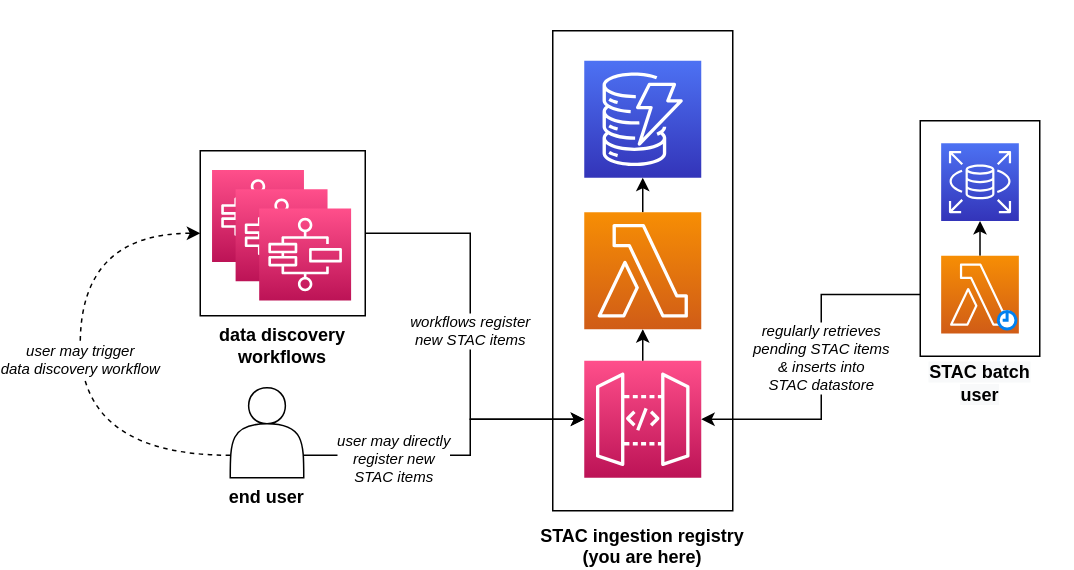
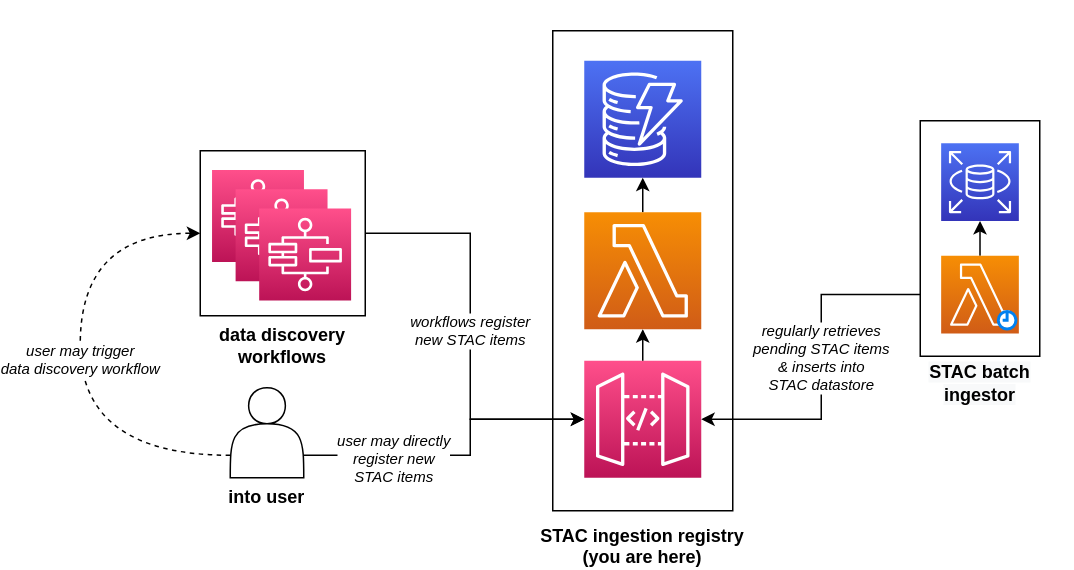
node "STAC batch user": label "STAC batch user" -> "STAC batch ingestor"
node "end user": label "end user" -> "into user"
